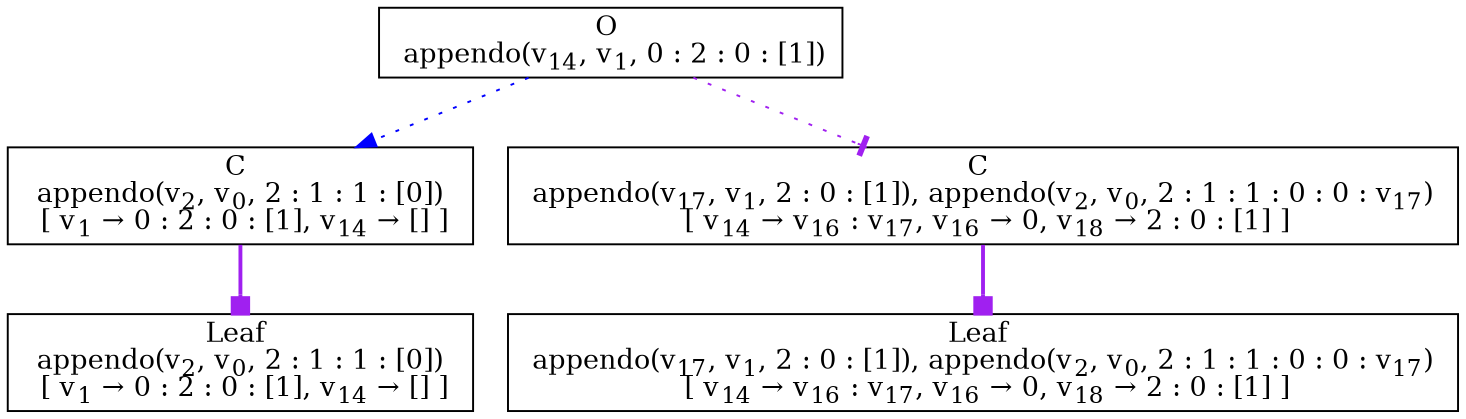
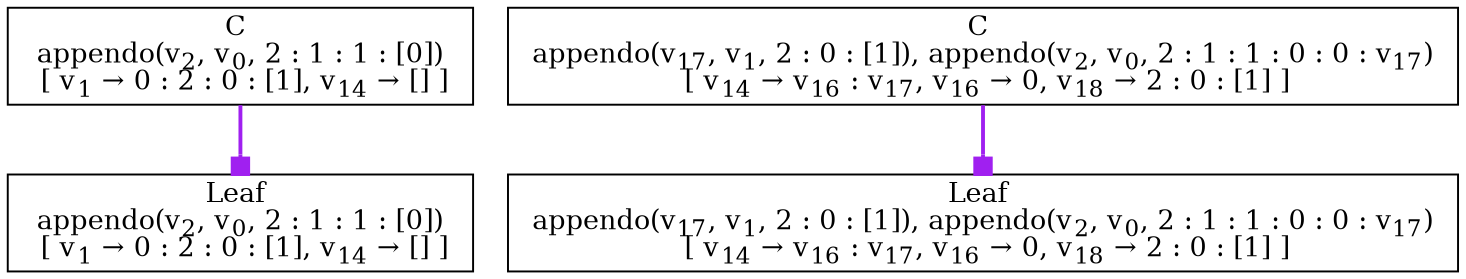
node "O": removed
